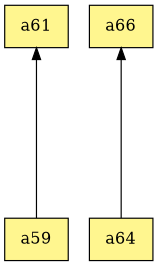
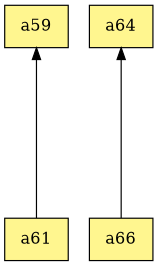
edge "a59" -> "a61": reversed
edge "a64" -> "a66": reversed
